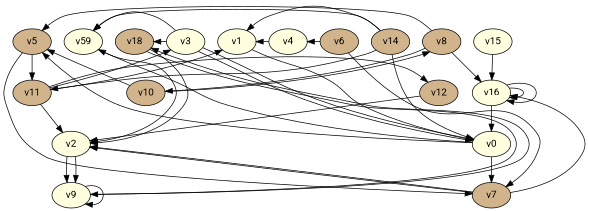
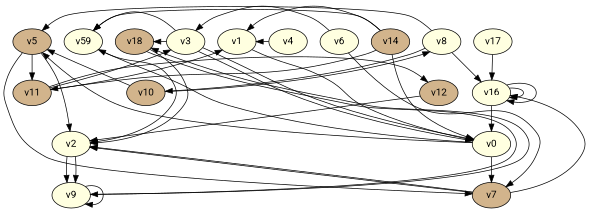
edge "v6" -> "v4": now "v6" -> "v3"
node "v6": fillcolor tan -> lightyellow
node "v8": fillcolor tan -> lightyellow
node "v15": label "v15" -> "v17"
edge "v11" -> "v2": now "v5" -> "v2"
